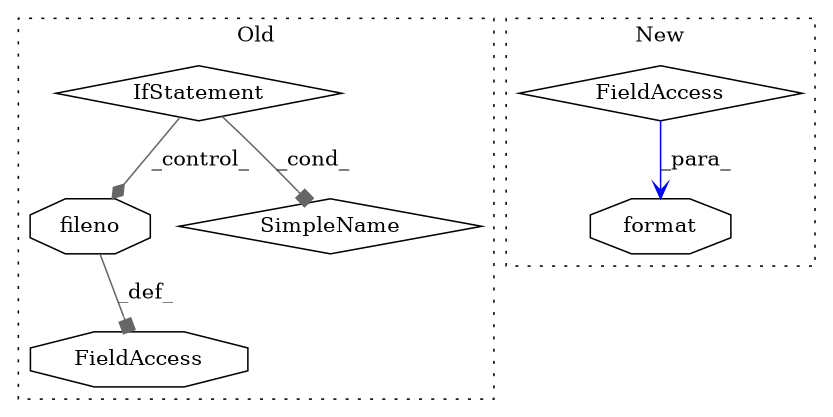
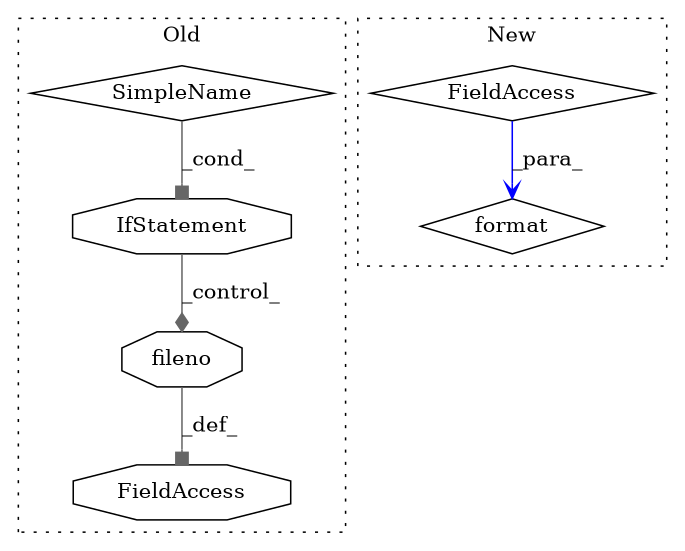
node "IfStatement": shape diamond -> octagon
edge "IfStatement" -> "SimpleName": reversed
node "format": shape octagon -> diamond
